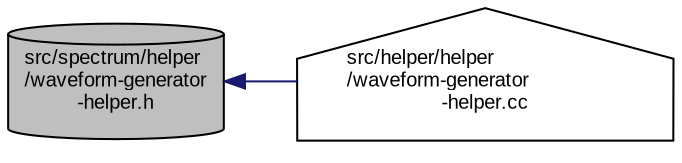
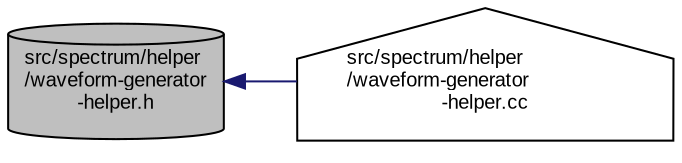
node "src/helper/helper /waveform-generator -helper.cc": label "src/helper/helper /waveform-generator -helper.cc" -> "src/spectrum/helper /waveform-generator -helper.cc"
